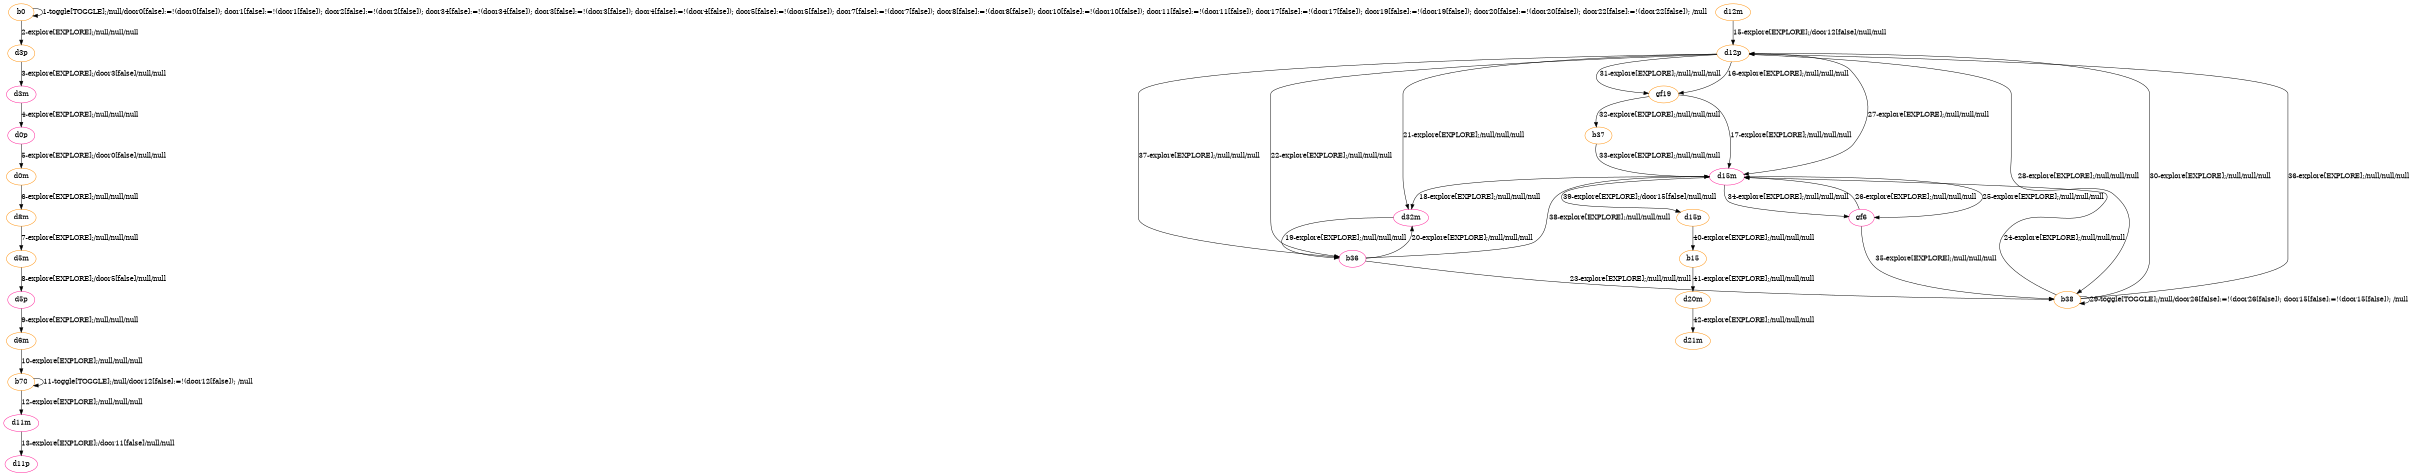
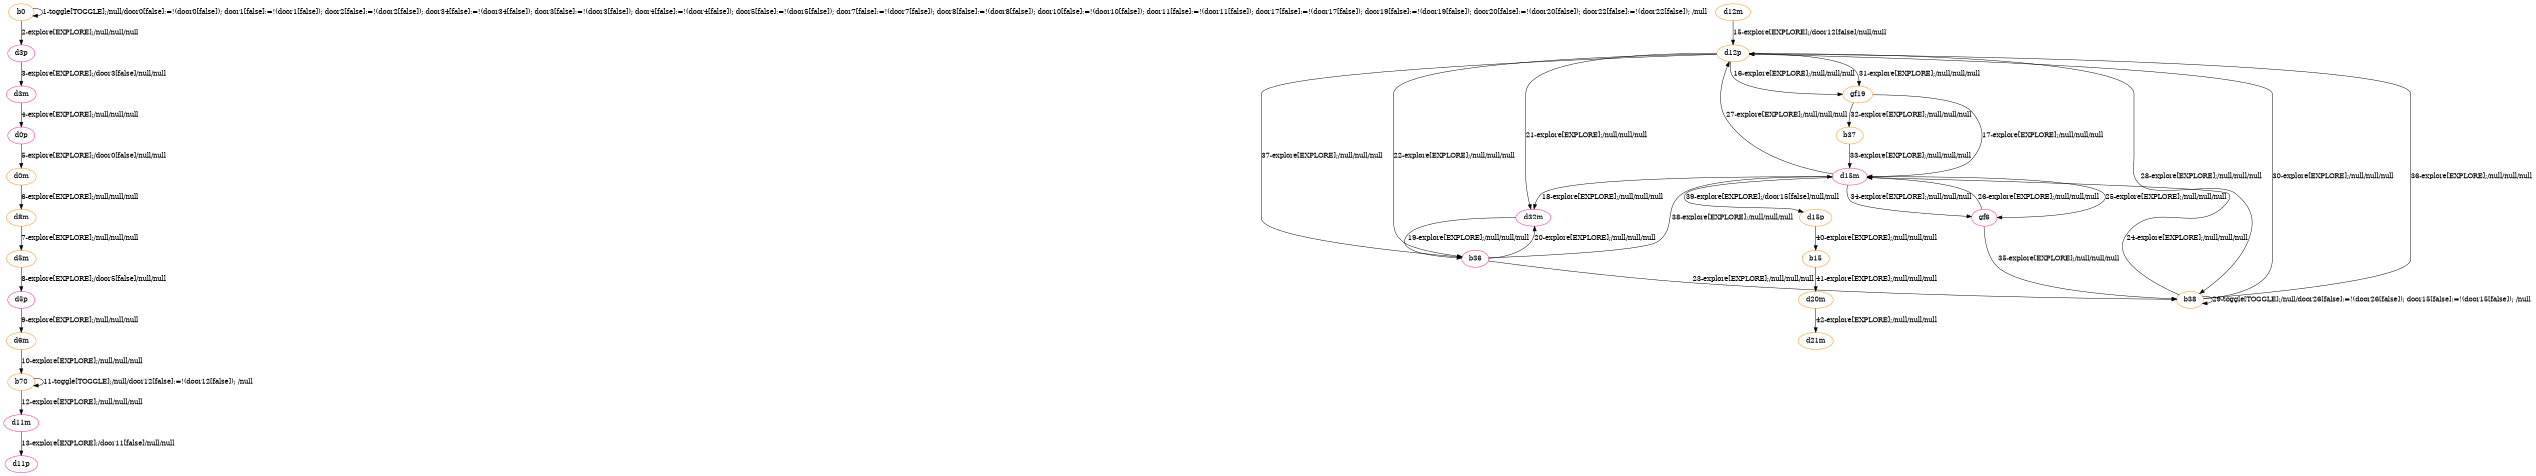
node "d3p": color darkorange -> deeppink
edge "d12p" -> "d15m": reversed
